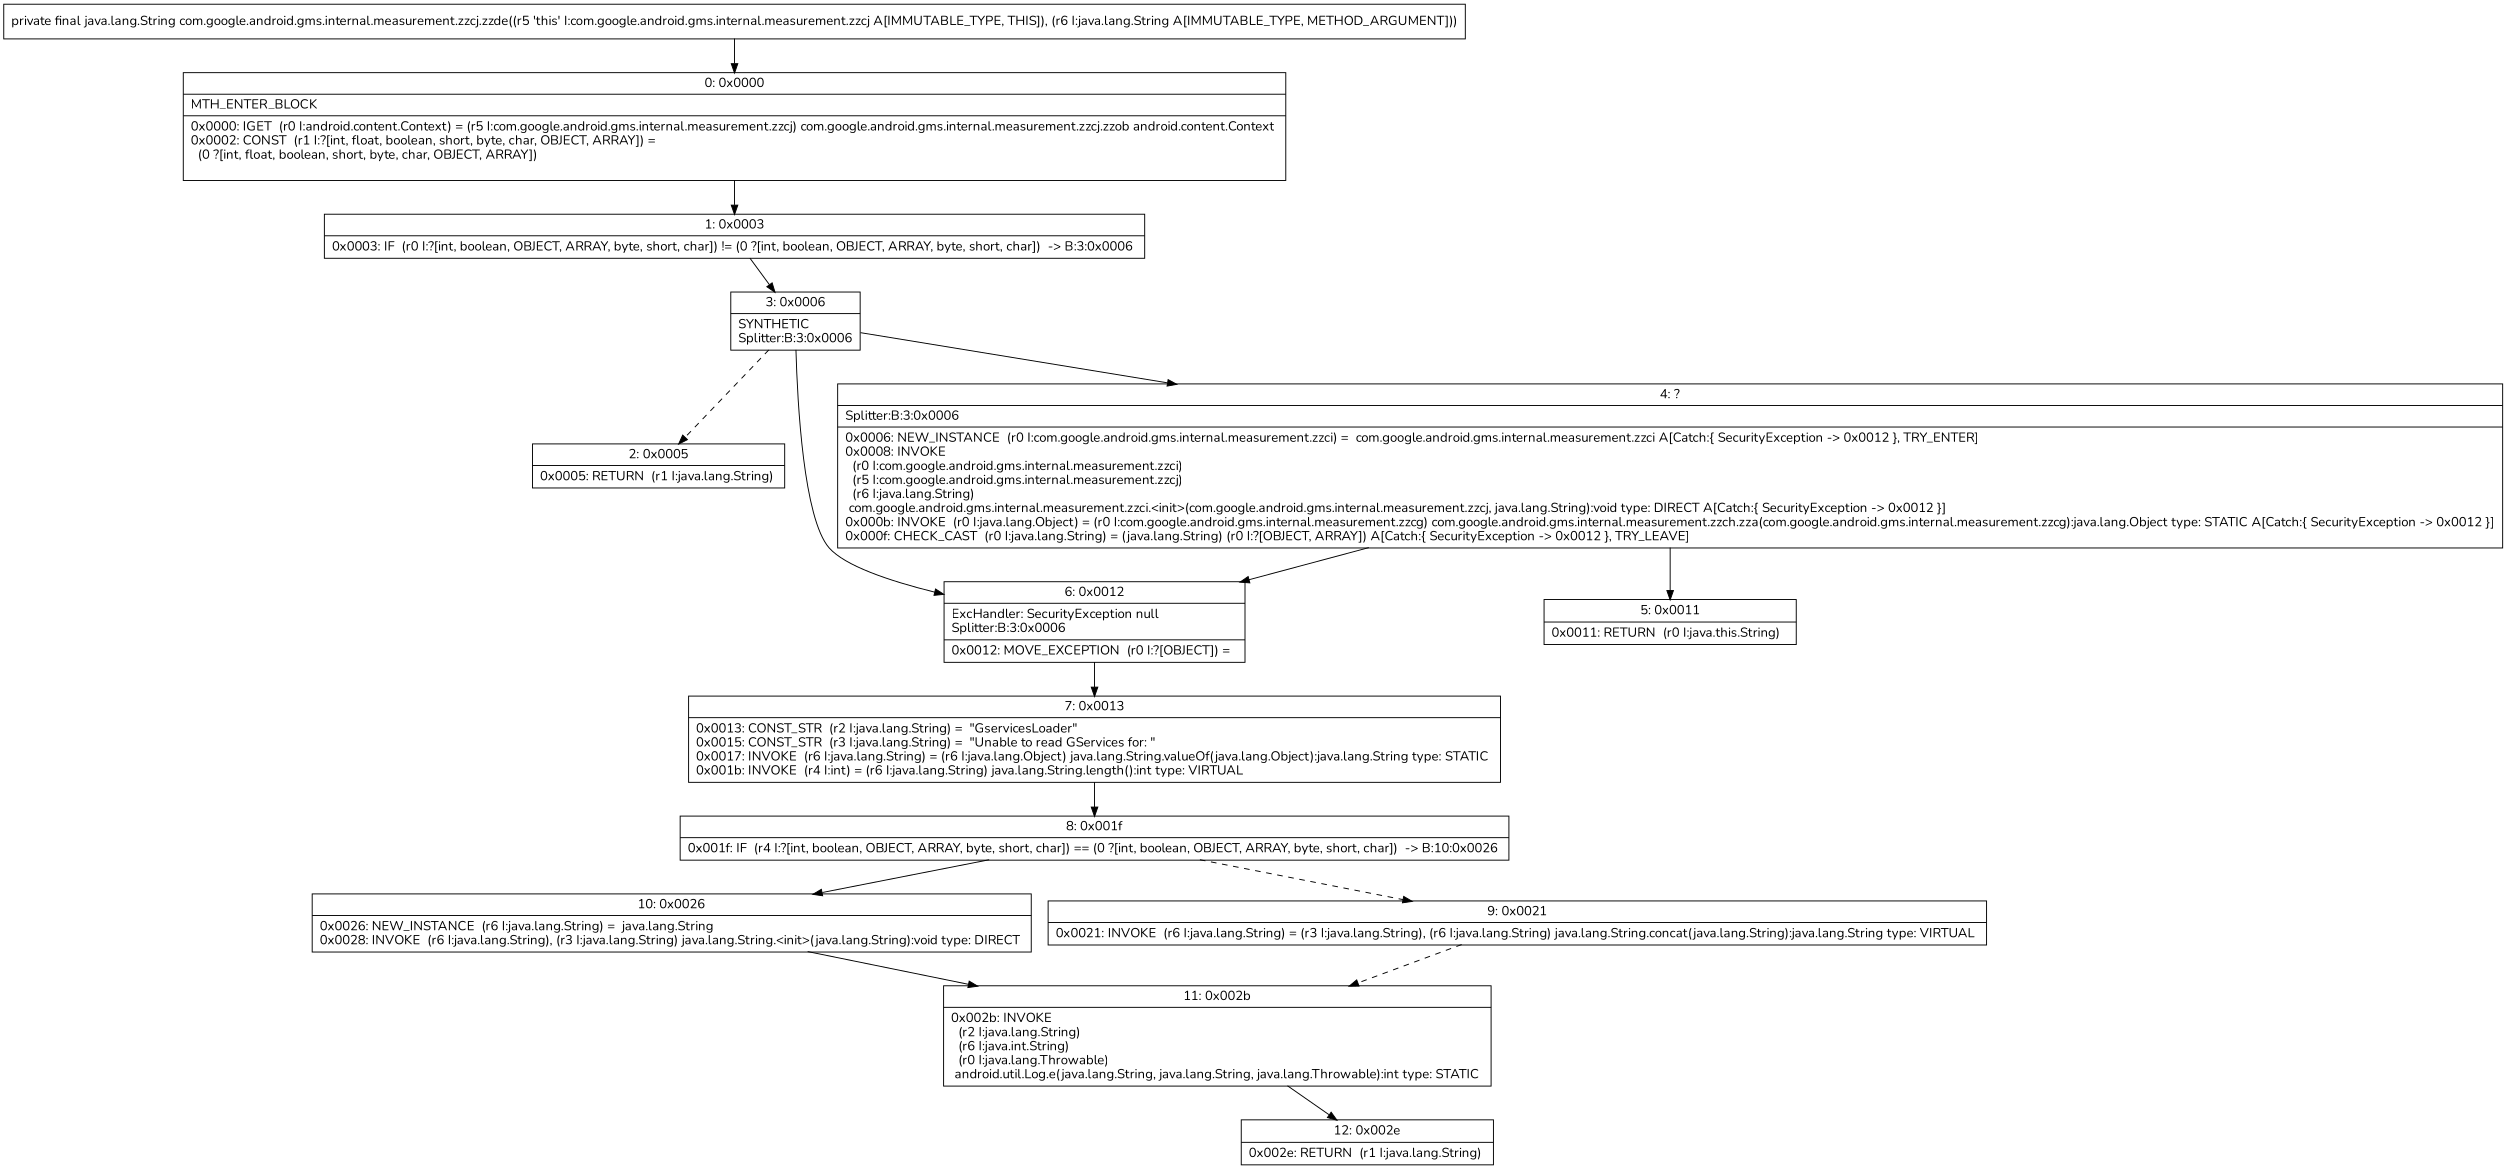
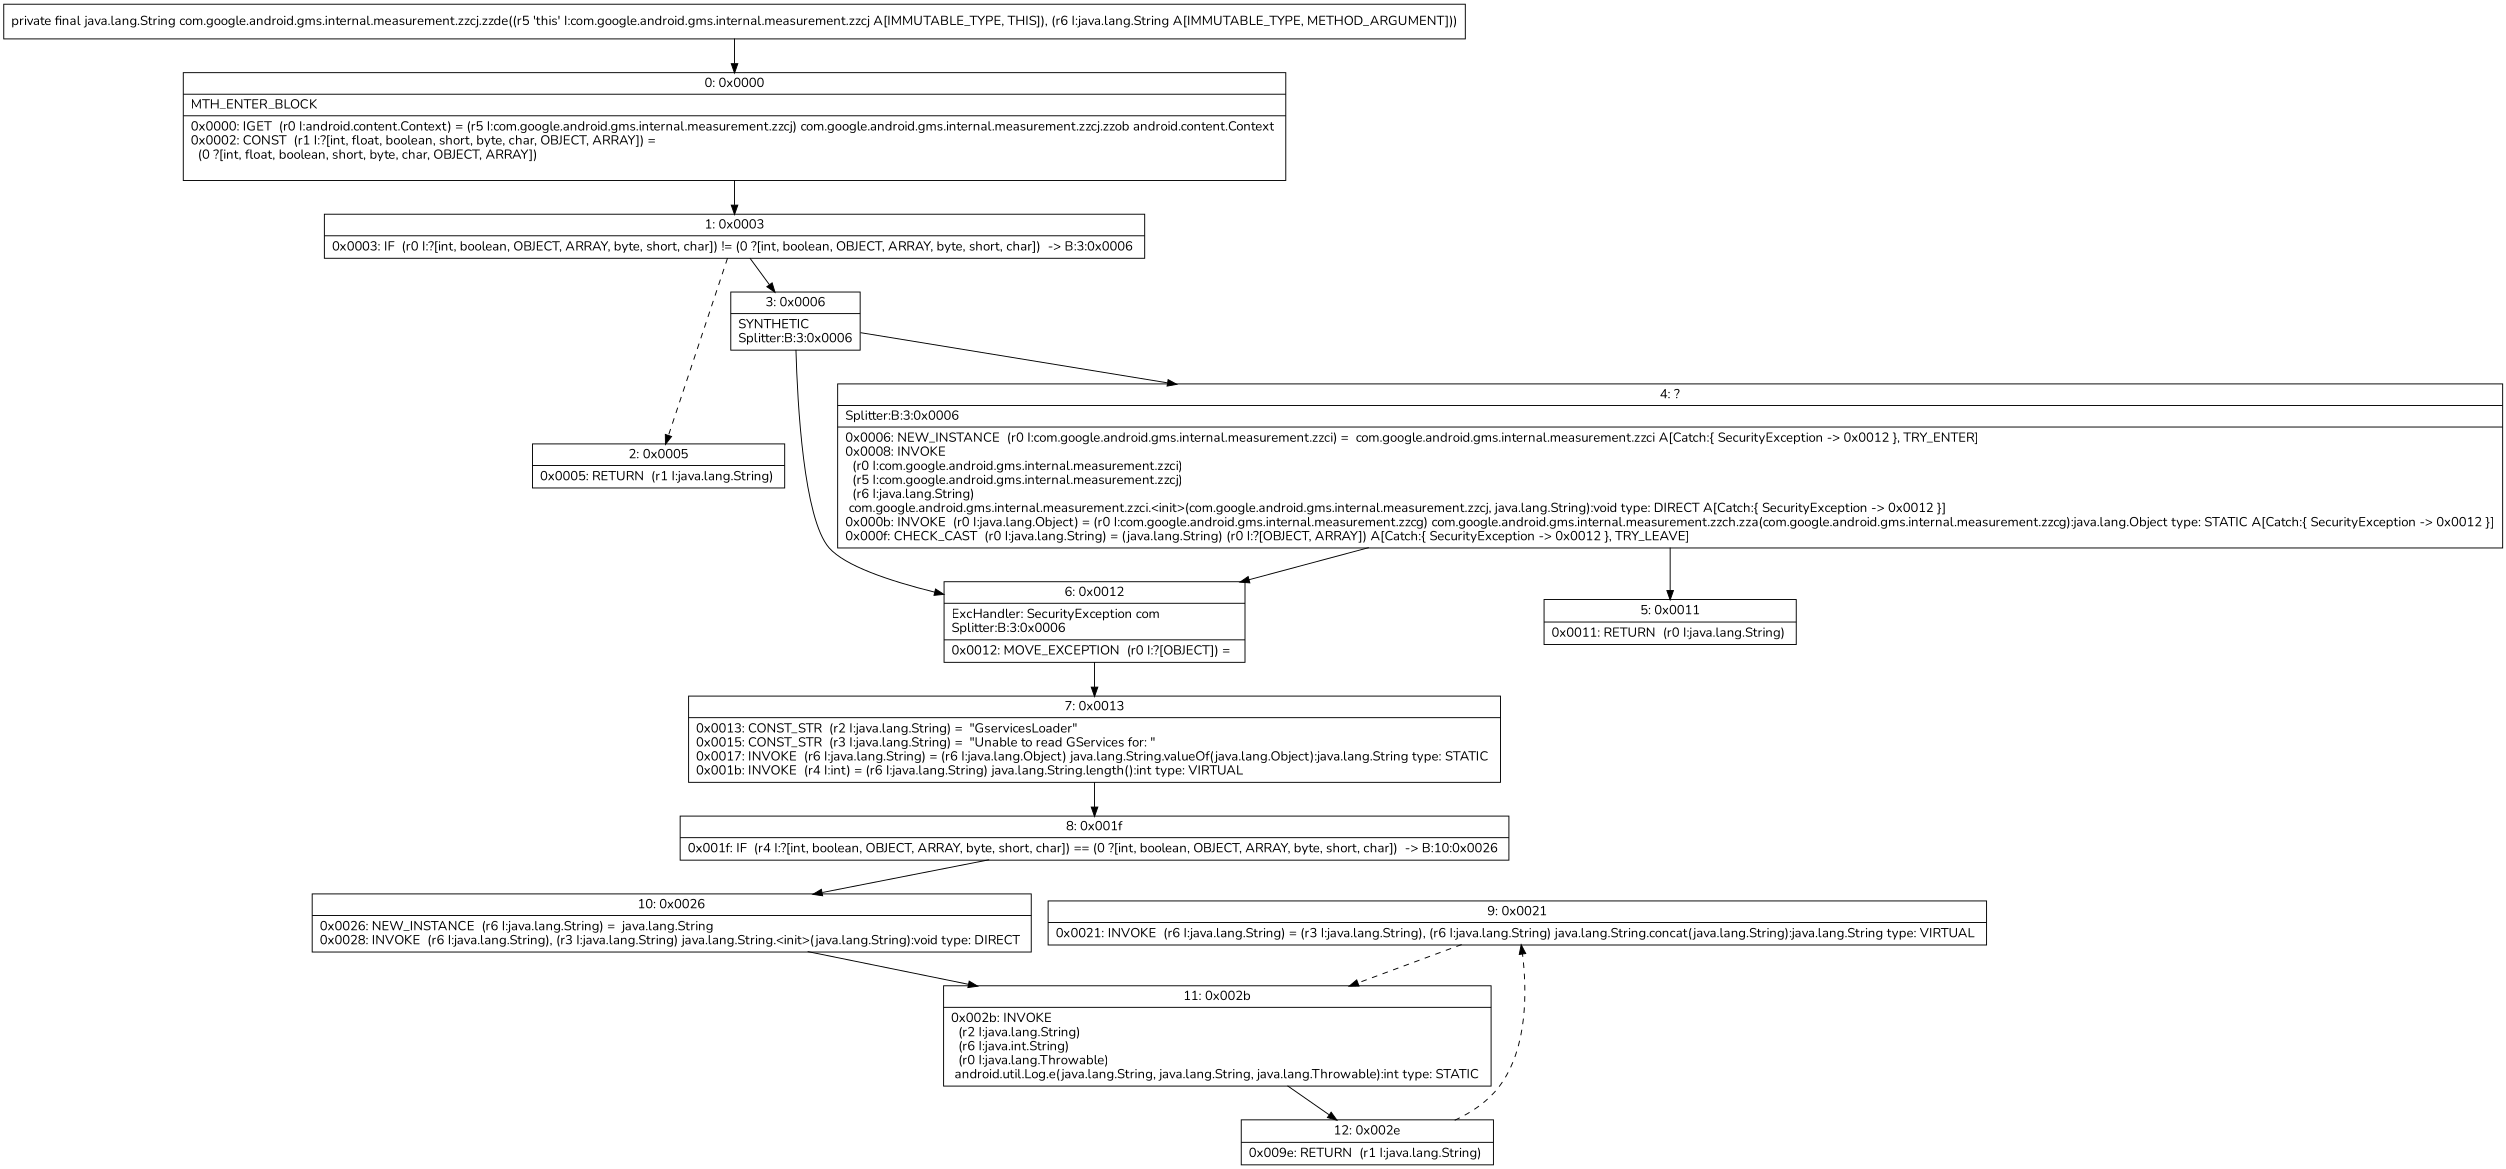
edge "3: 0x0006" -> "2: 0x0005": now "1: 0x0003" -> "2: 0x0005"
node "6: 0x0012": text "ExcHandler: SecurityException null" -> "ExcHandler: SecurityException com"
node "5: 0x0011": text "0x0011: RETURN  (r0 I:java.this.String)" -> "0x0011: RETURN  (r0 I:java.lang.String)"
edge "8: 0x001f" -> "9: 0x0021": now "12: 0x002e" -> "9: 0x0021"
node "12: 0x002e": text "0x002e: RETURN  (r1 I:java.lang.String)" -> "0x009e: RETURN  (r1 I:java.lang.String)"
